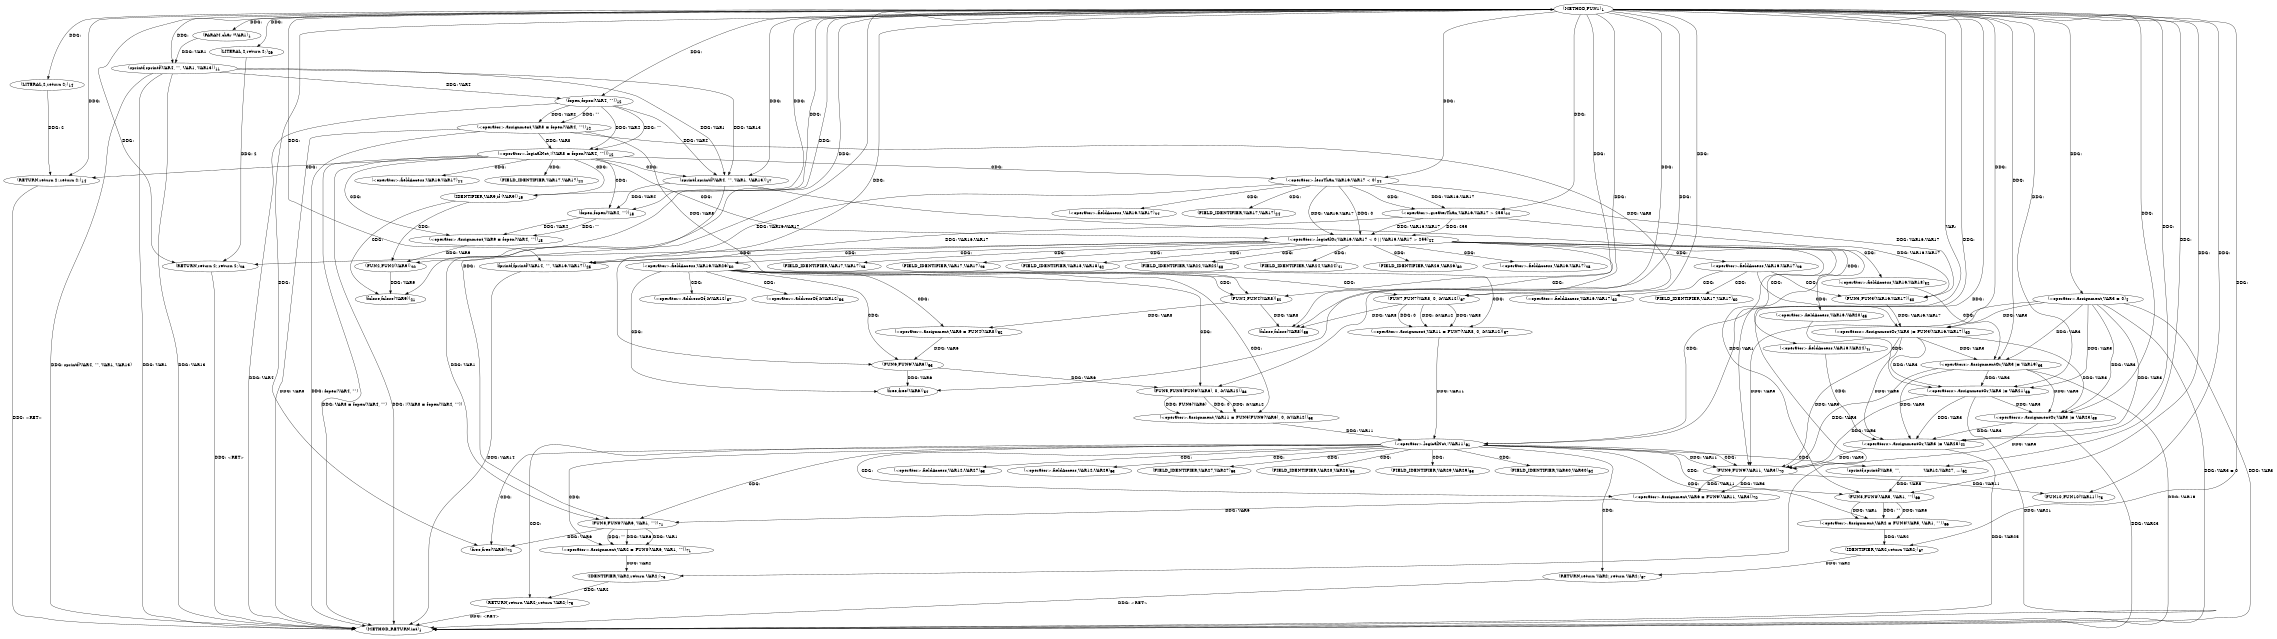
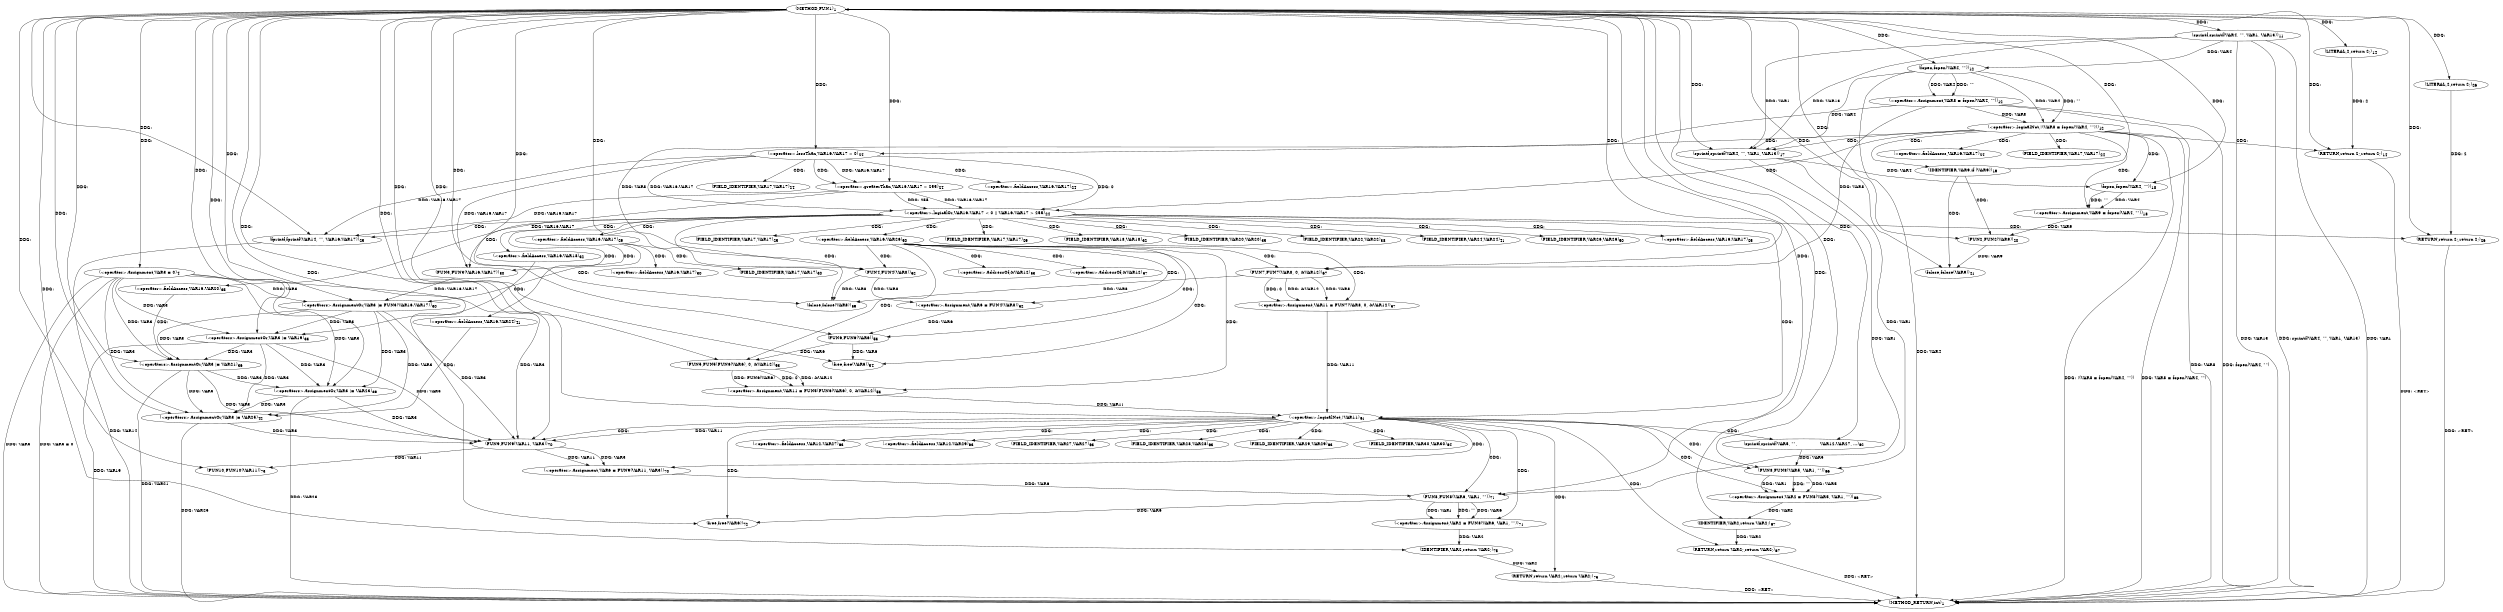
node "(PARAM,char *VAR1)": removed
edge "(METHOD,FUN1)" -> "(<operator>.logicalNot,!VAR11)": label "VAR: " -> "DDG: "
node "(FIELD_IDENTIFIER,VAR20,VAR20)": added
